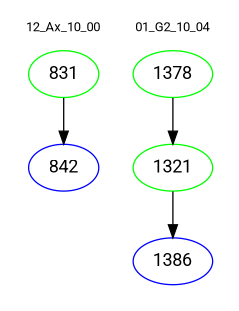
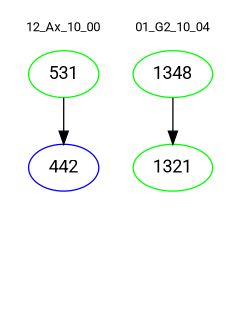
node "831": label "831" -> "531"
node "1378": label "1378" -> "1348"
node "842": label "842" -> "442"
node "1386": removed
